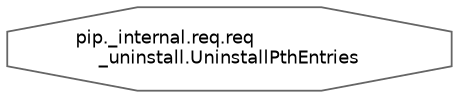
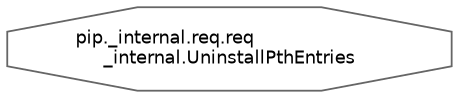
node "pip._internal.req.req _uninstall.UninstallPthEntries": label "pip._internal.req.req _uninstall.UninstallPthEntries" -> "pip._internal.req.req _internal.UninstallPthEntries"
